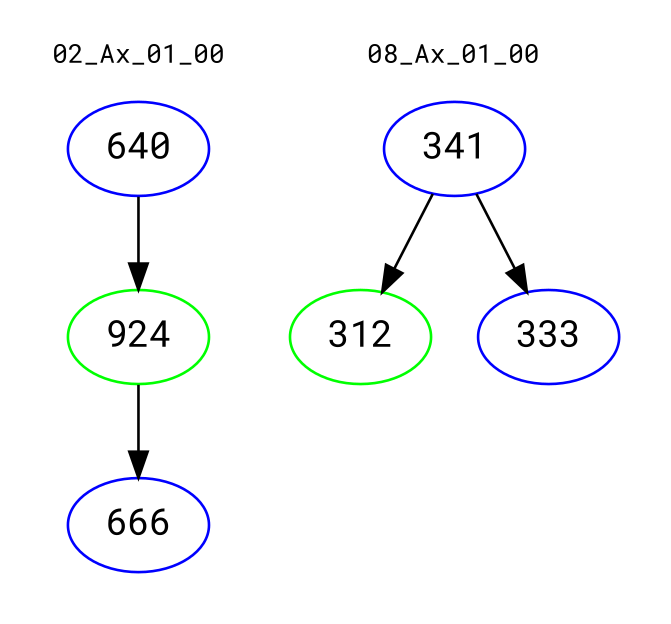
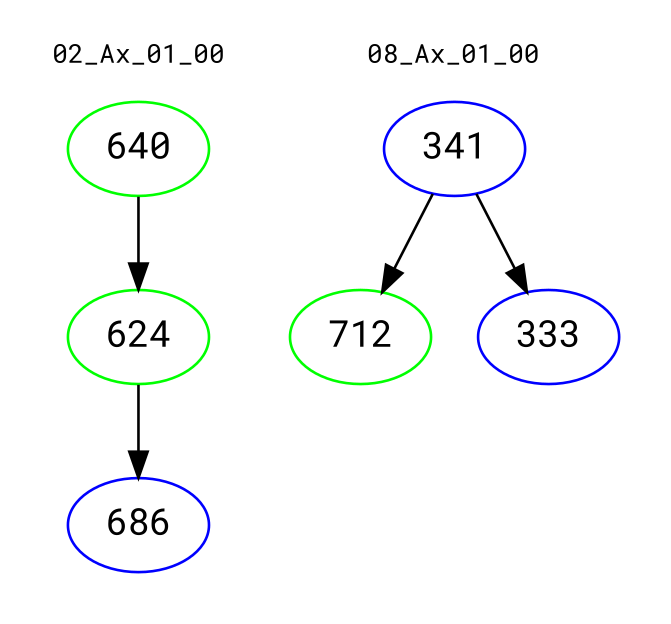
node "640": color blue -> green
node "924": label "924" -> "624"
node "312": label "312" -> "712"
node "666": label "666" -> "686"
